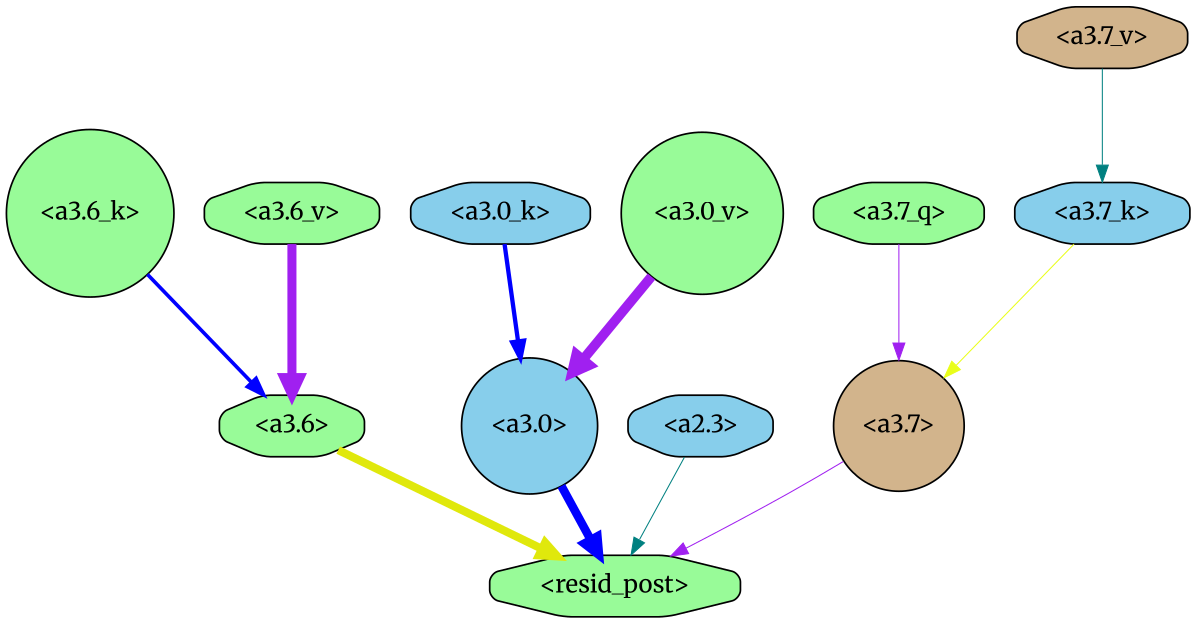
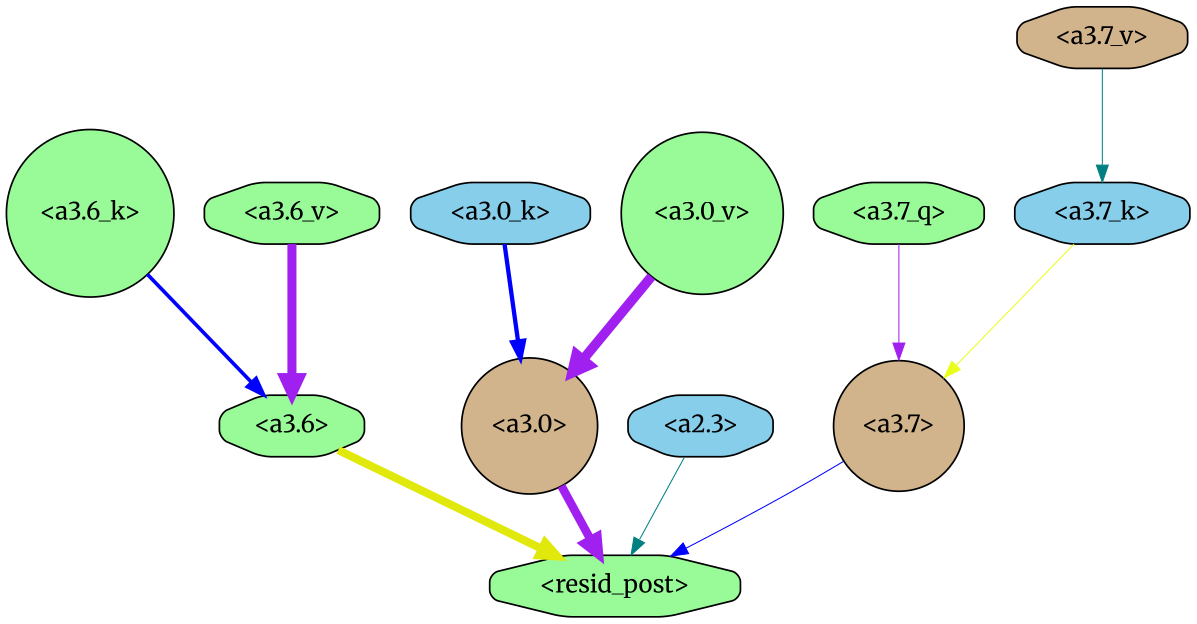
node "<a3.0>": fillcolor skyblue -> tan
edge "<a3.7>" -> "<resid_post>": color purple -> blue
edge "<a3.0>" -> "<resid_post>": color blue -> purple
